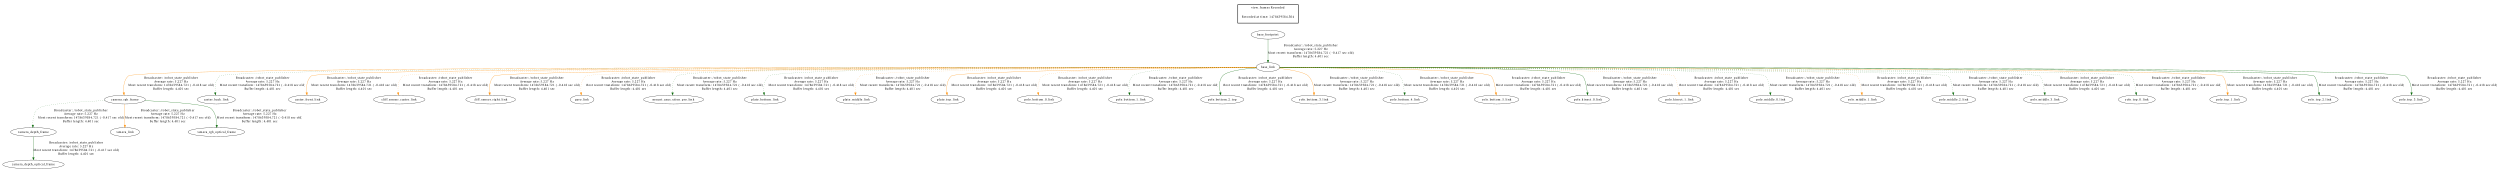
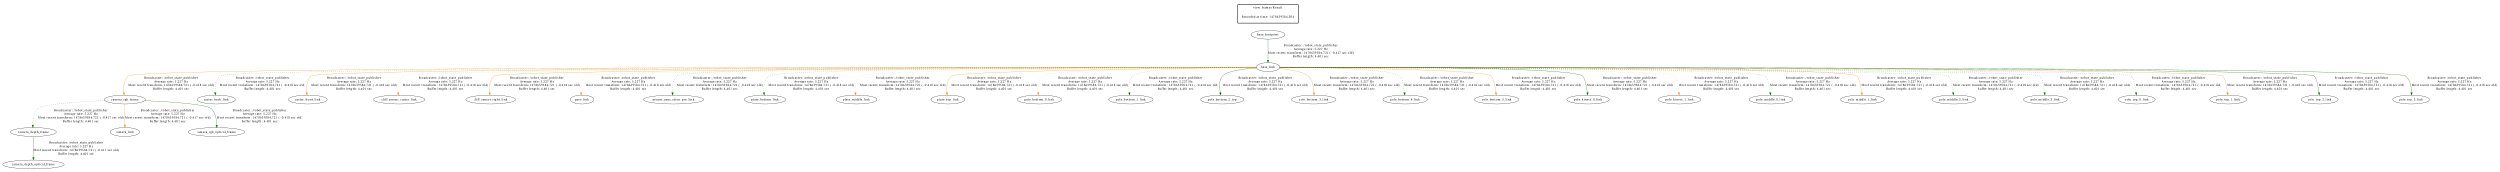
cluster "view_frames Recorded": label "view_frames Recorded" -> "view_frames Result"
edge "base_link" -> "pole_middle_1_link": style dotted -> solid
